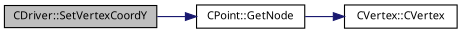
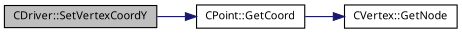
node "CPoint::GetNode": label "CPoint::GetNode" -> "CPoint::GetCoord"
node "CVertex::CVertex": label "CVertex::CVertex" -> "CVertex::GetNode"
